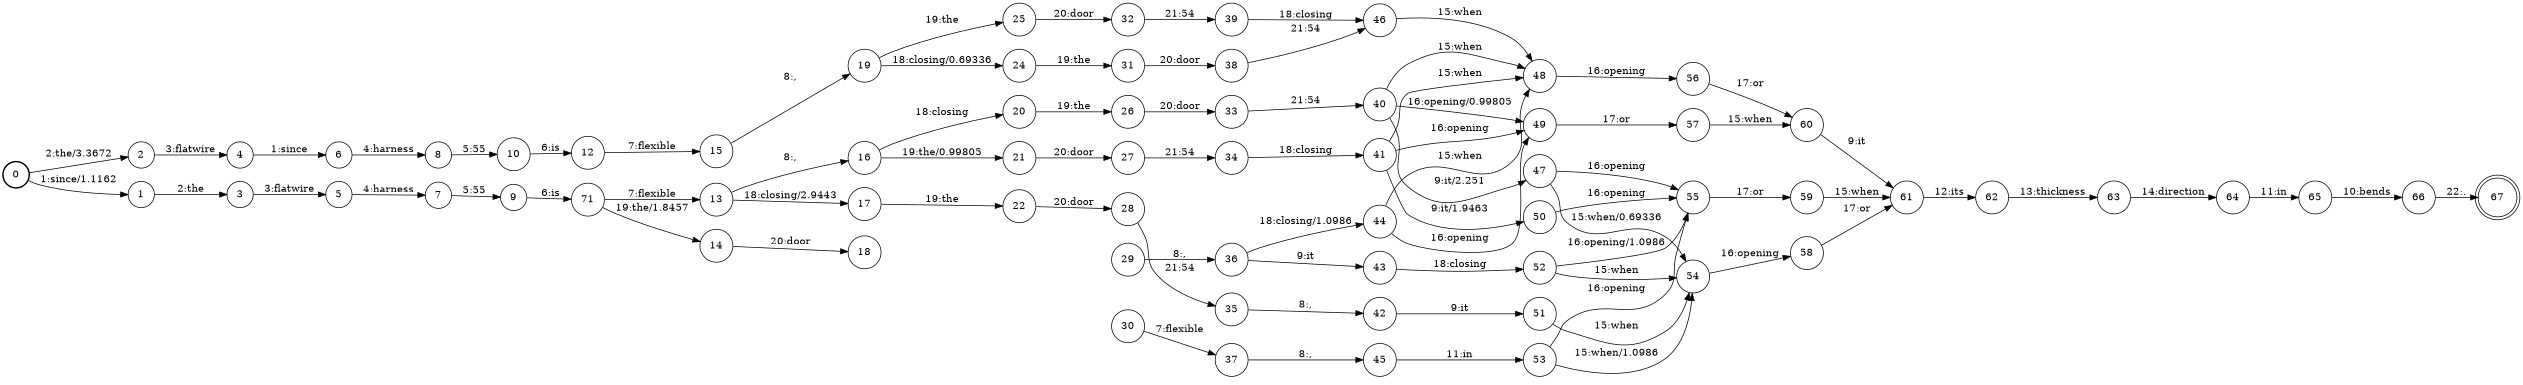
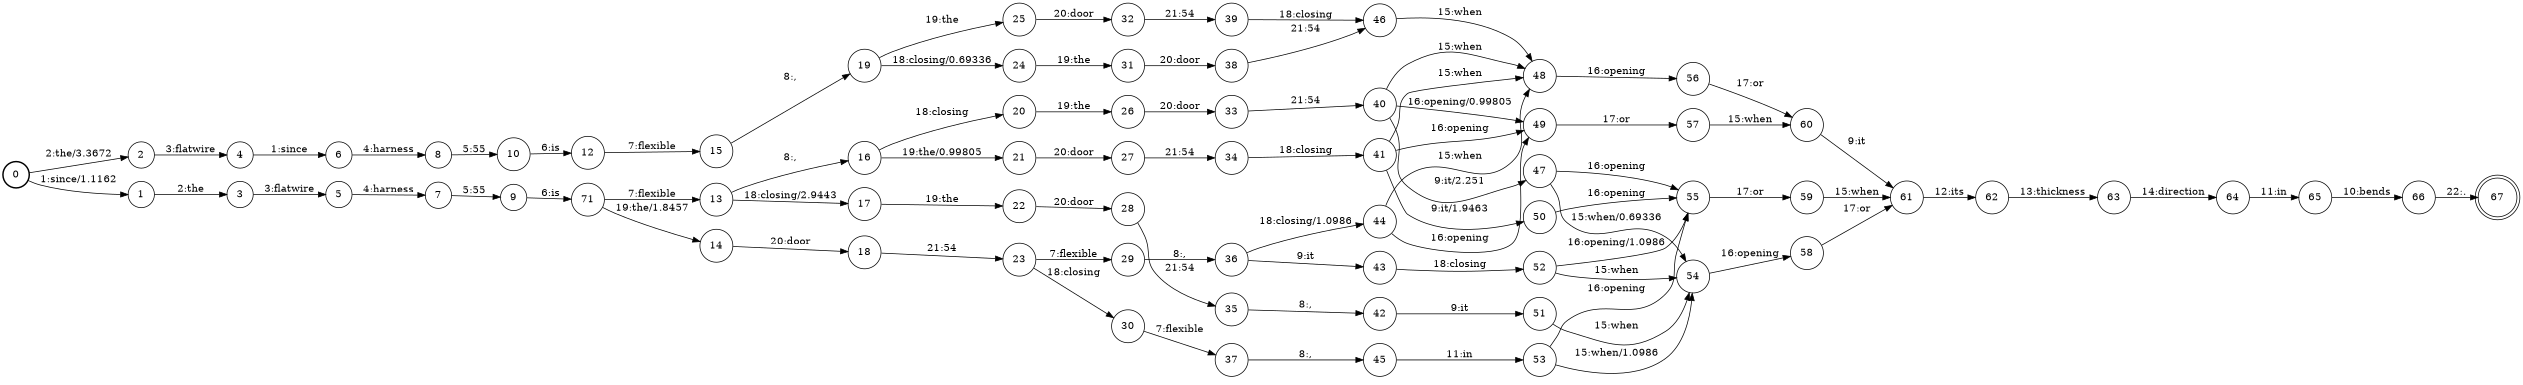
node "23": added
